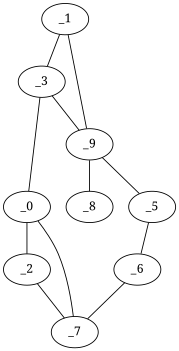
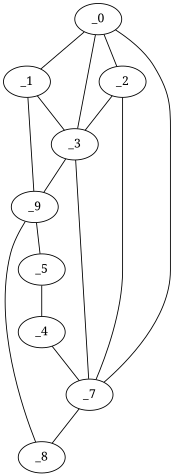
edge "_0" -- "_1": added
edge "_2" -- "_3": added
edge "_3" -- "_7": added
node "_6": label "_6" -> "_4"
edge "_7" -- "_8": added
